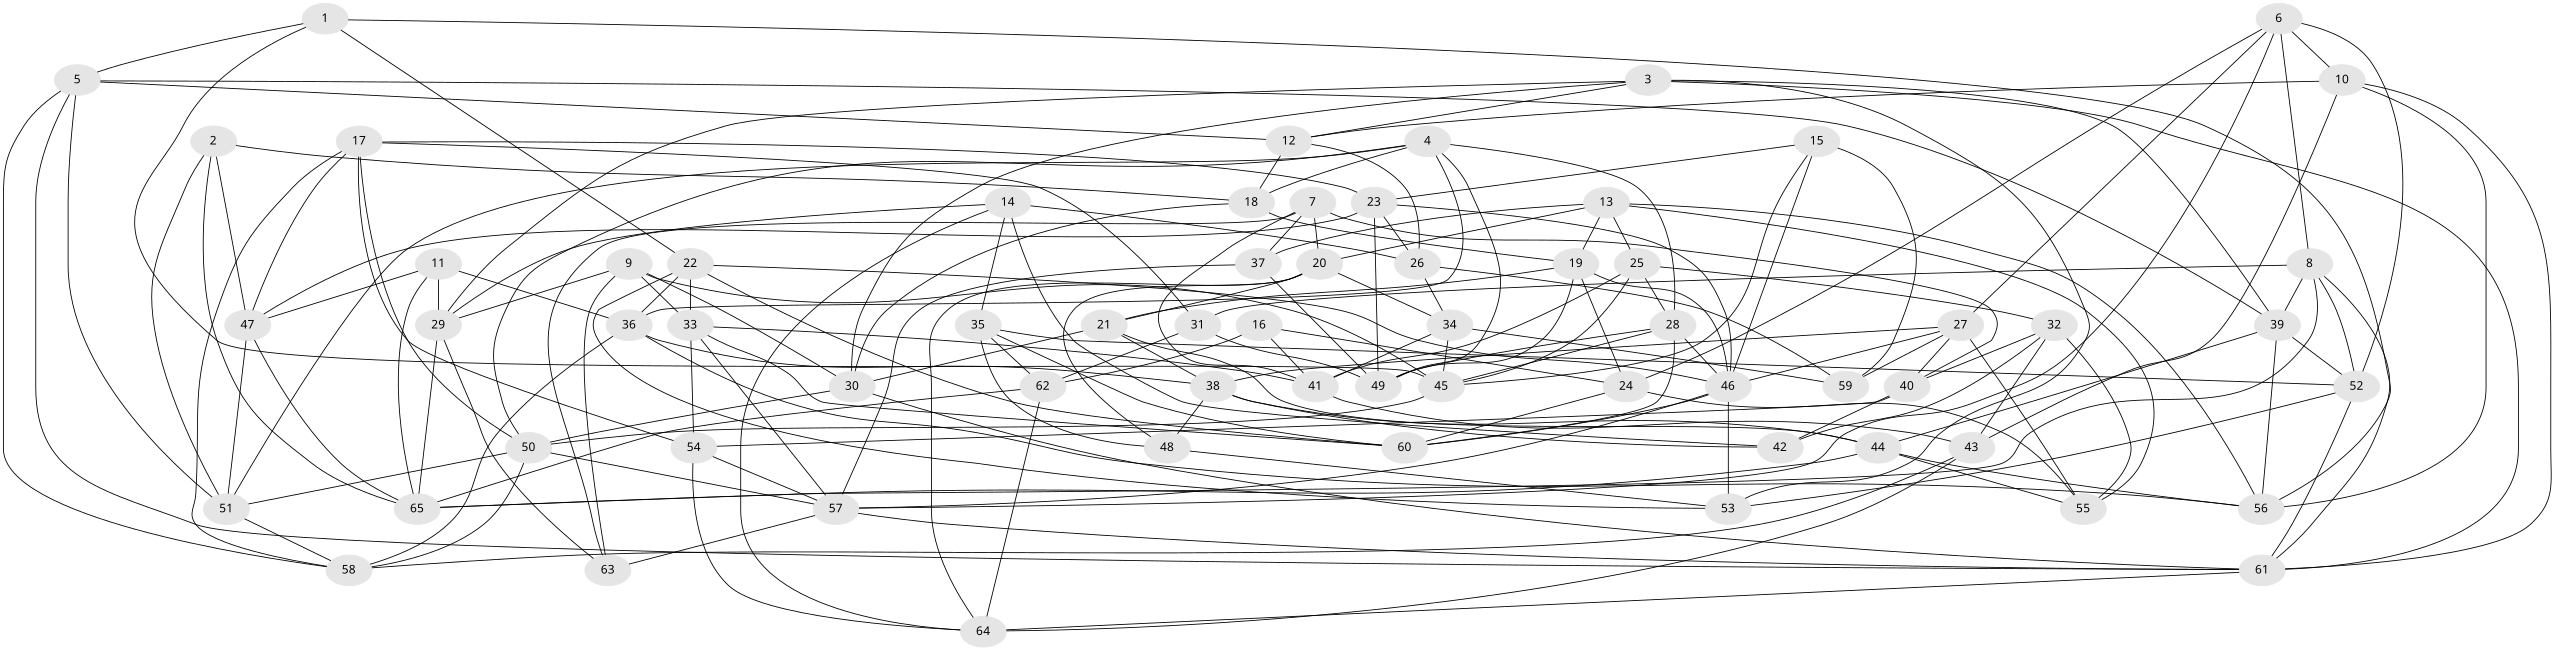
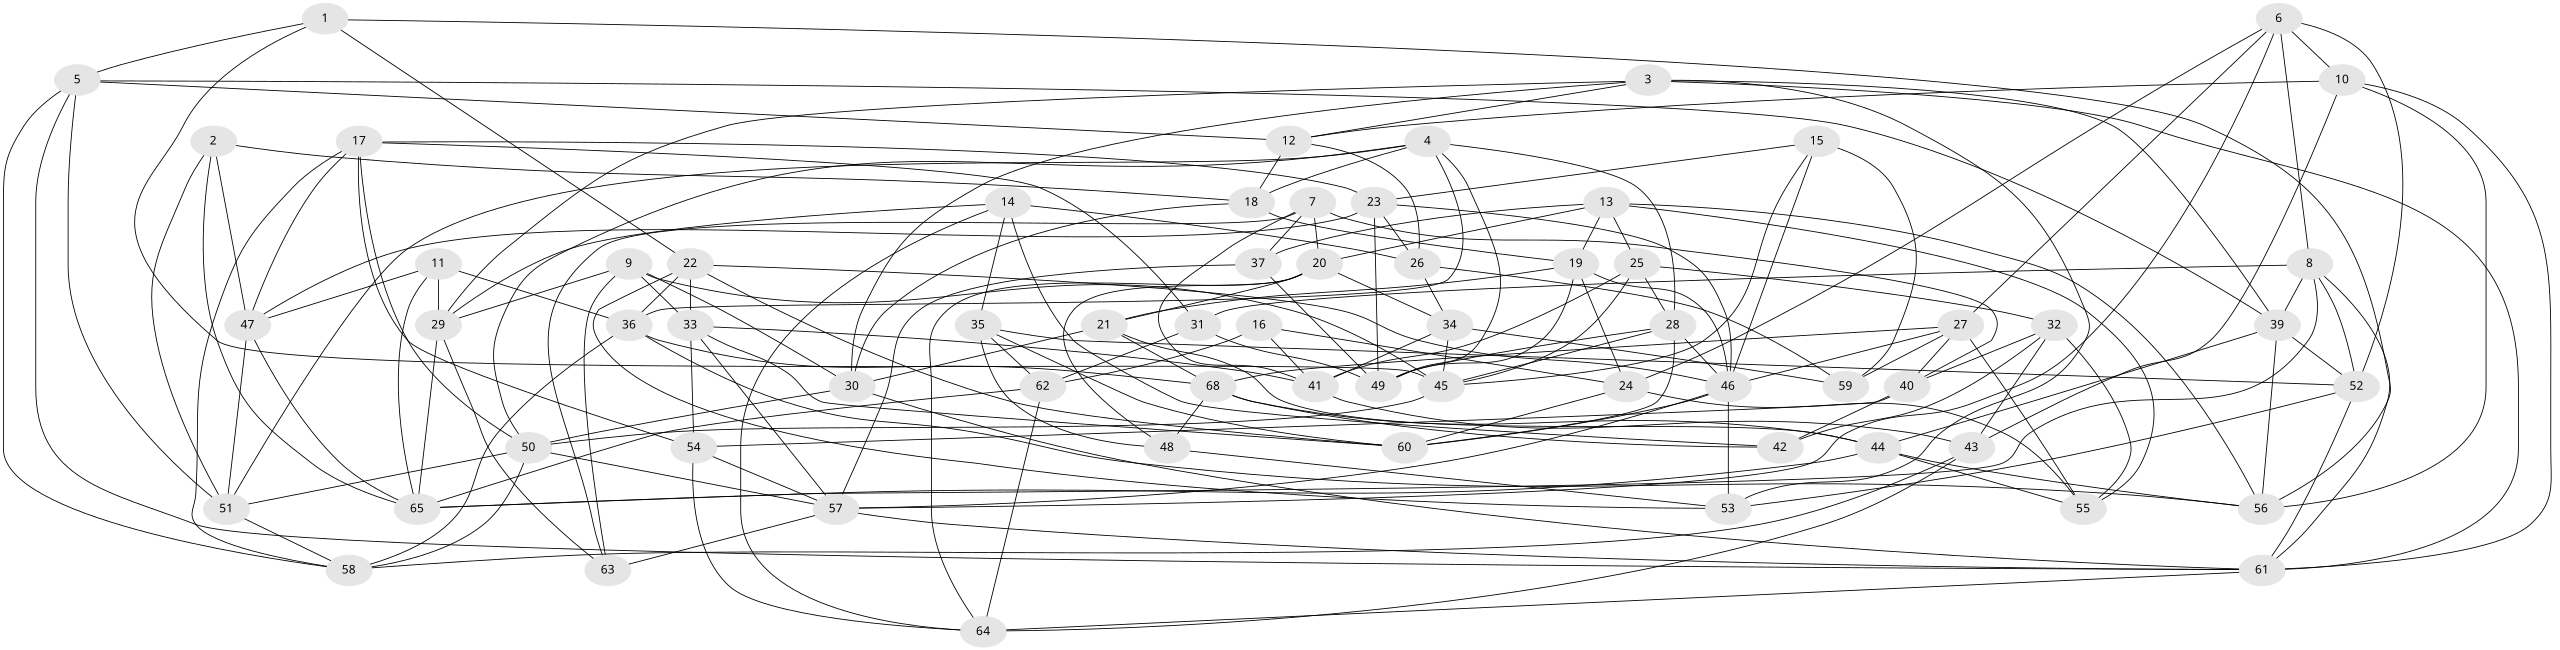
node "38": label "38" -> "68"
